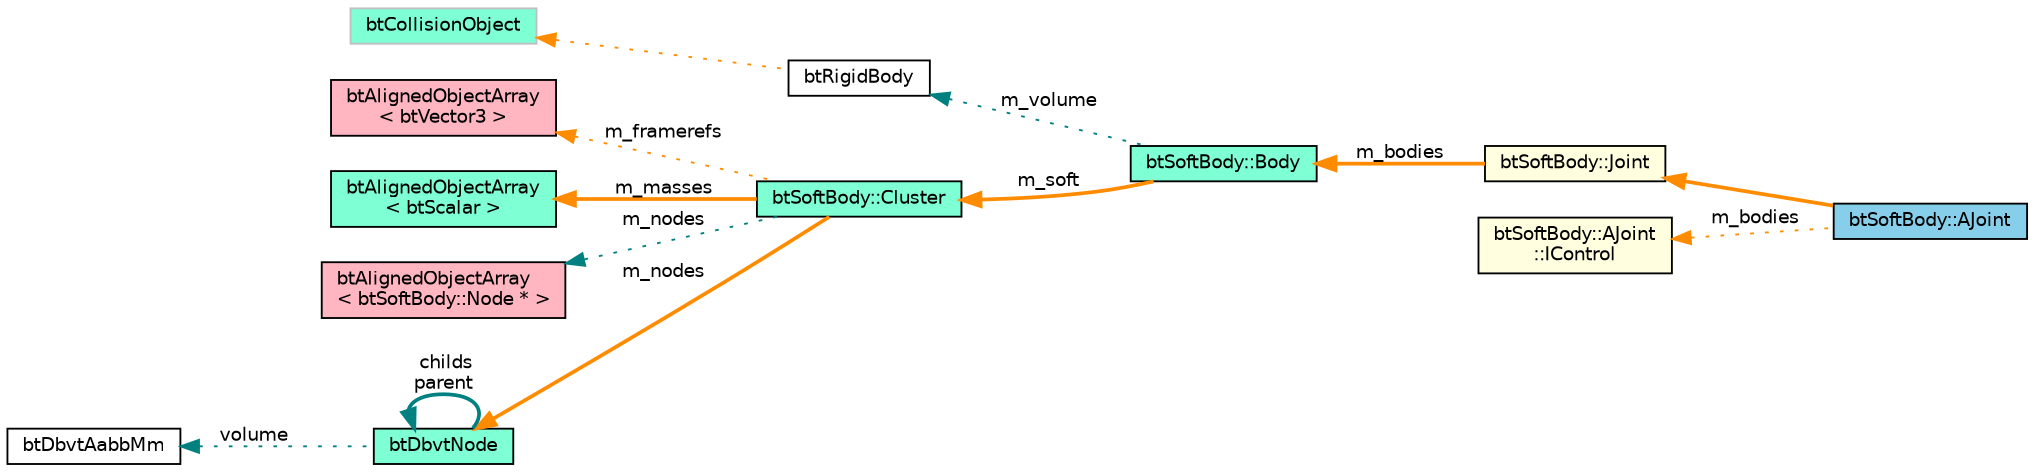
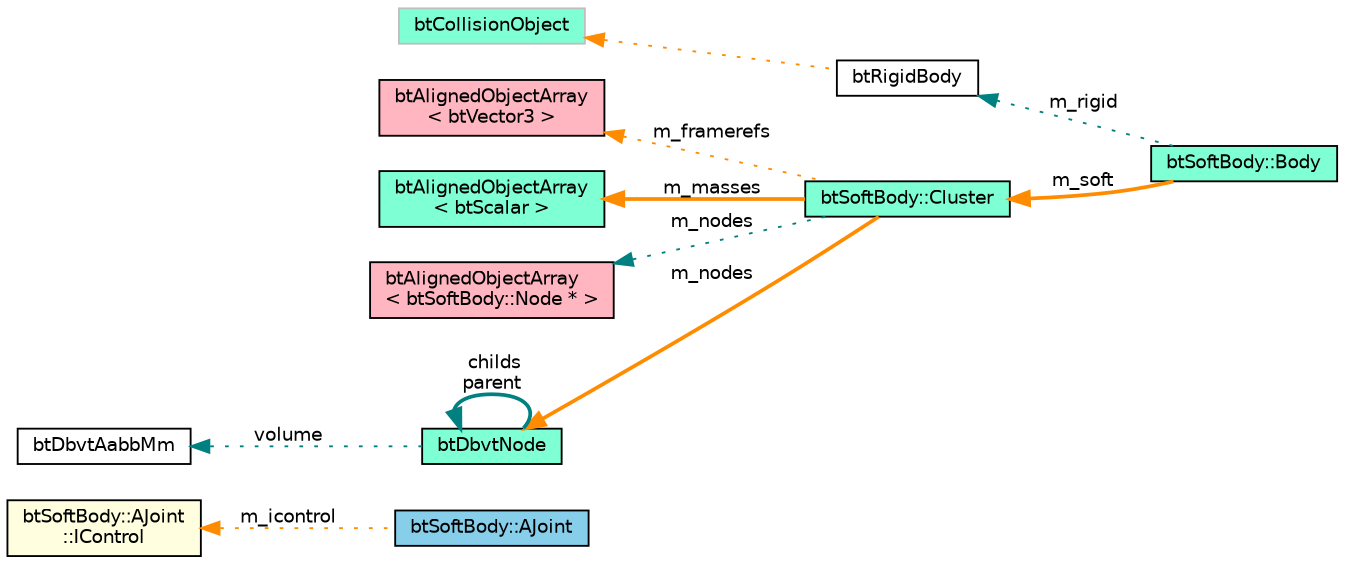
edge "btSoftBody::Body" -> "btRigidBody": label " m_volume" -> " m_rigid"
node "btSoftBody::Joint": removed
edge "btSoftBody::AJoint" -> "btSoftBody::AJoint ::IControl": label " m_bodies" -> " m_icontrol"
